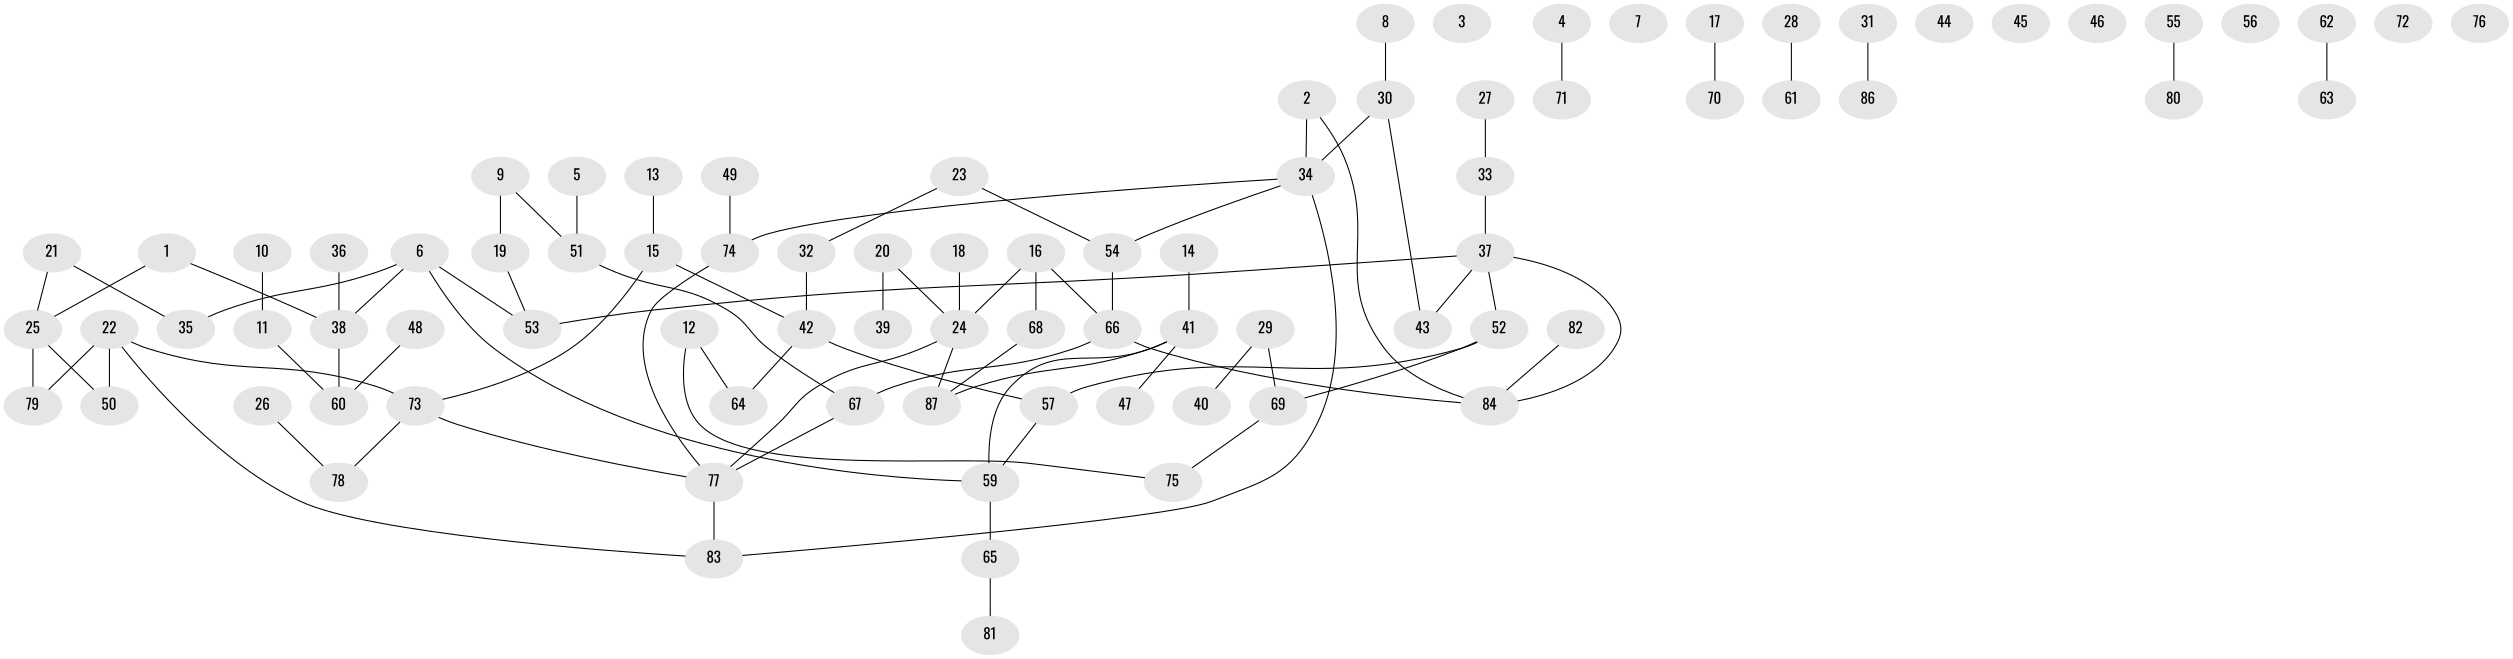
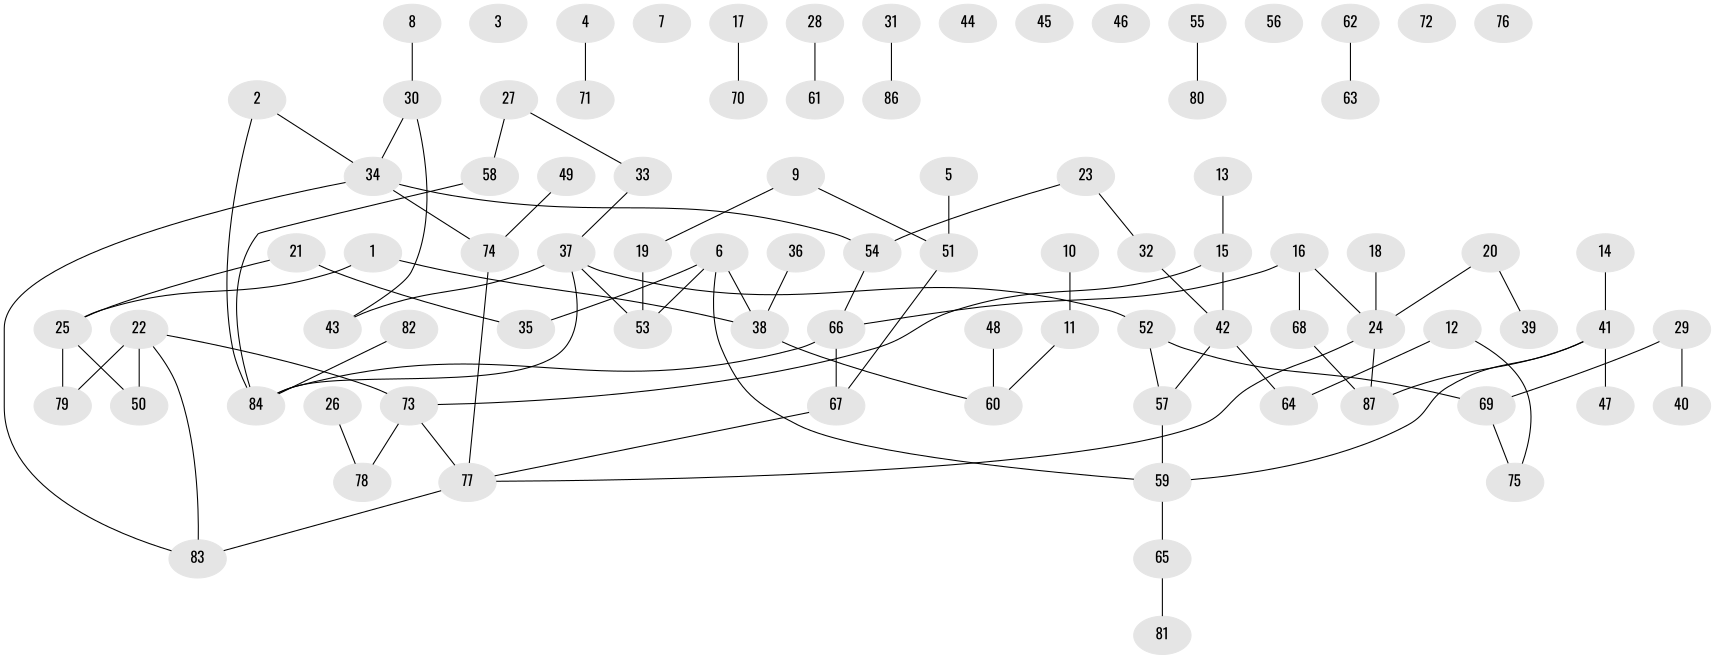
node "58": added
